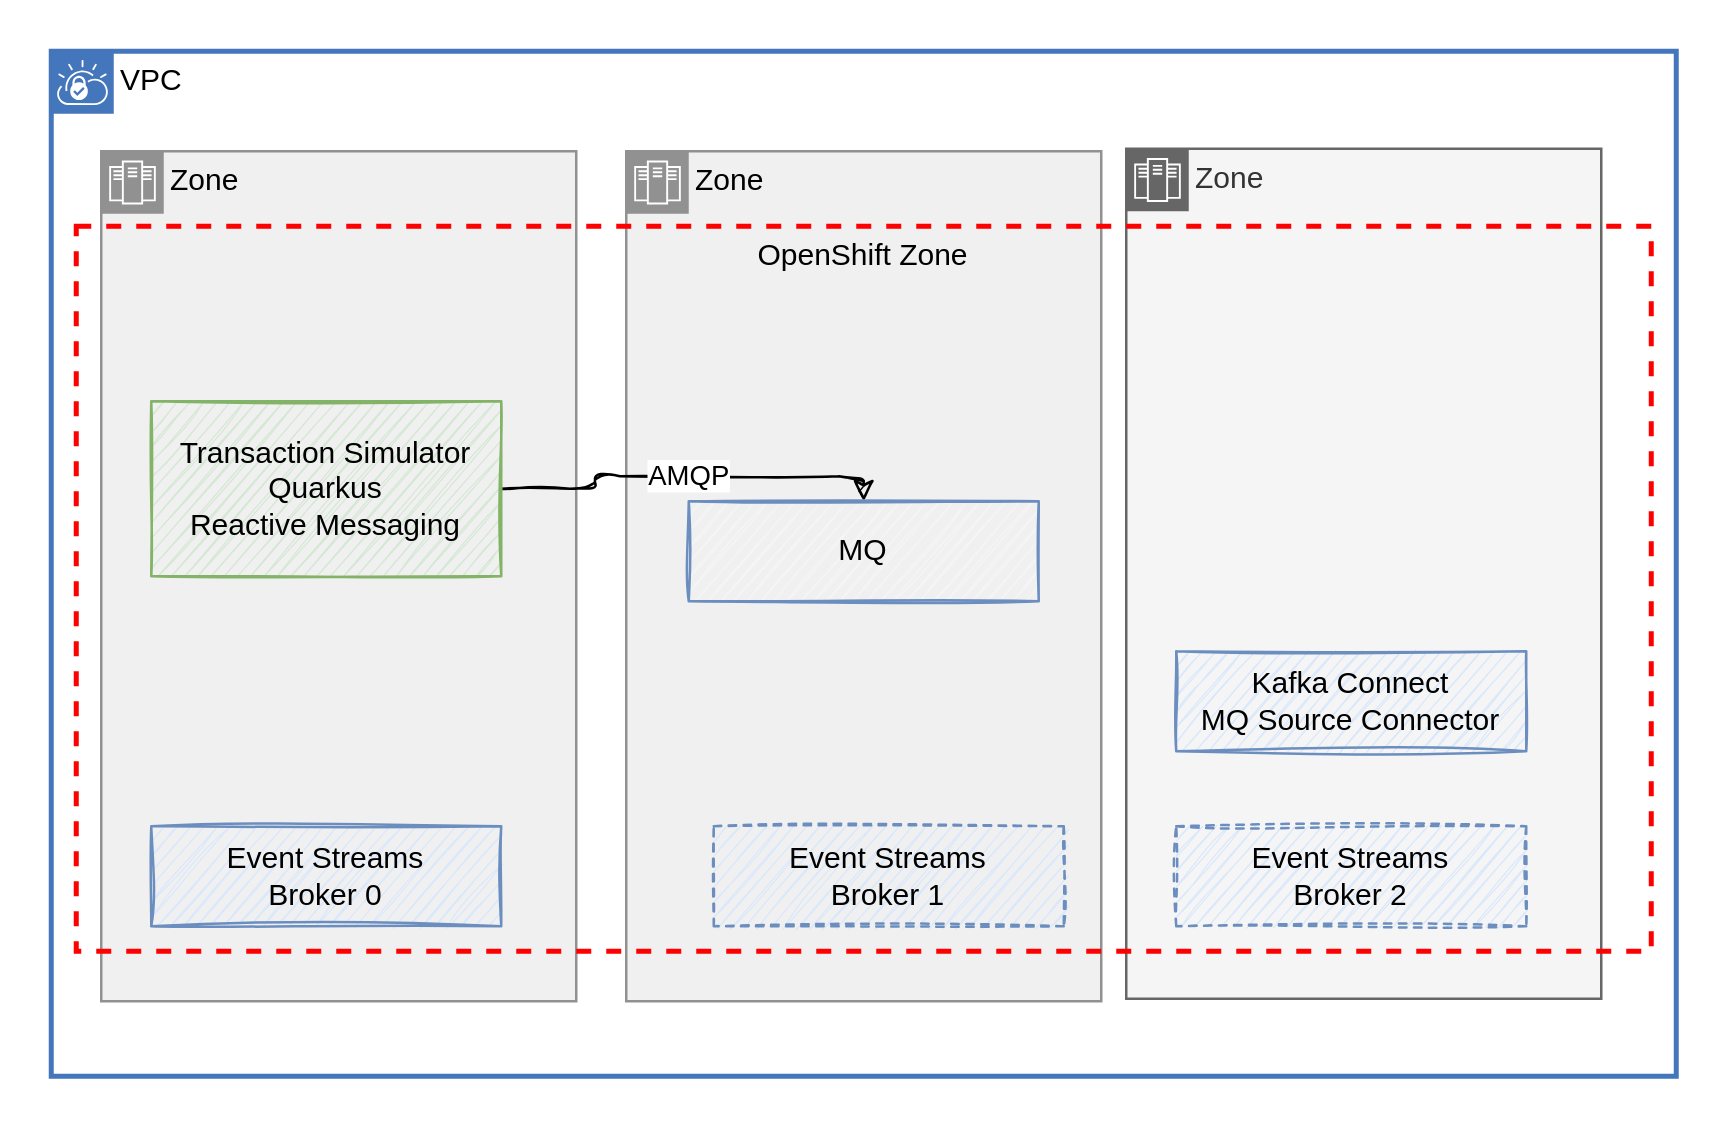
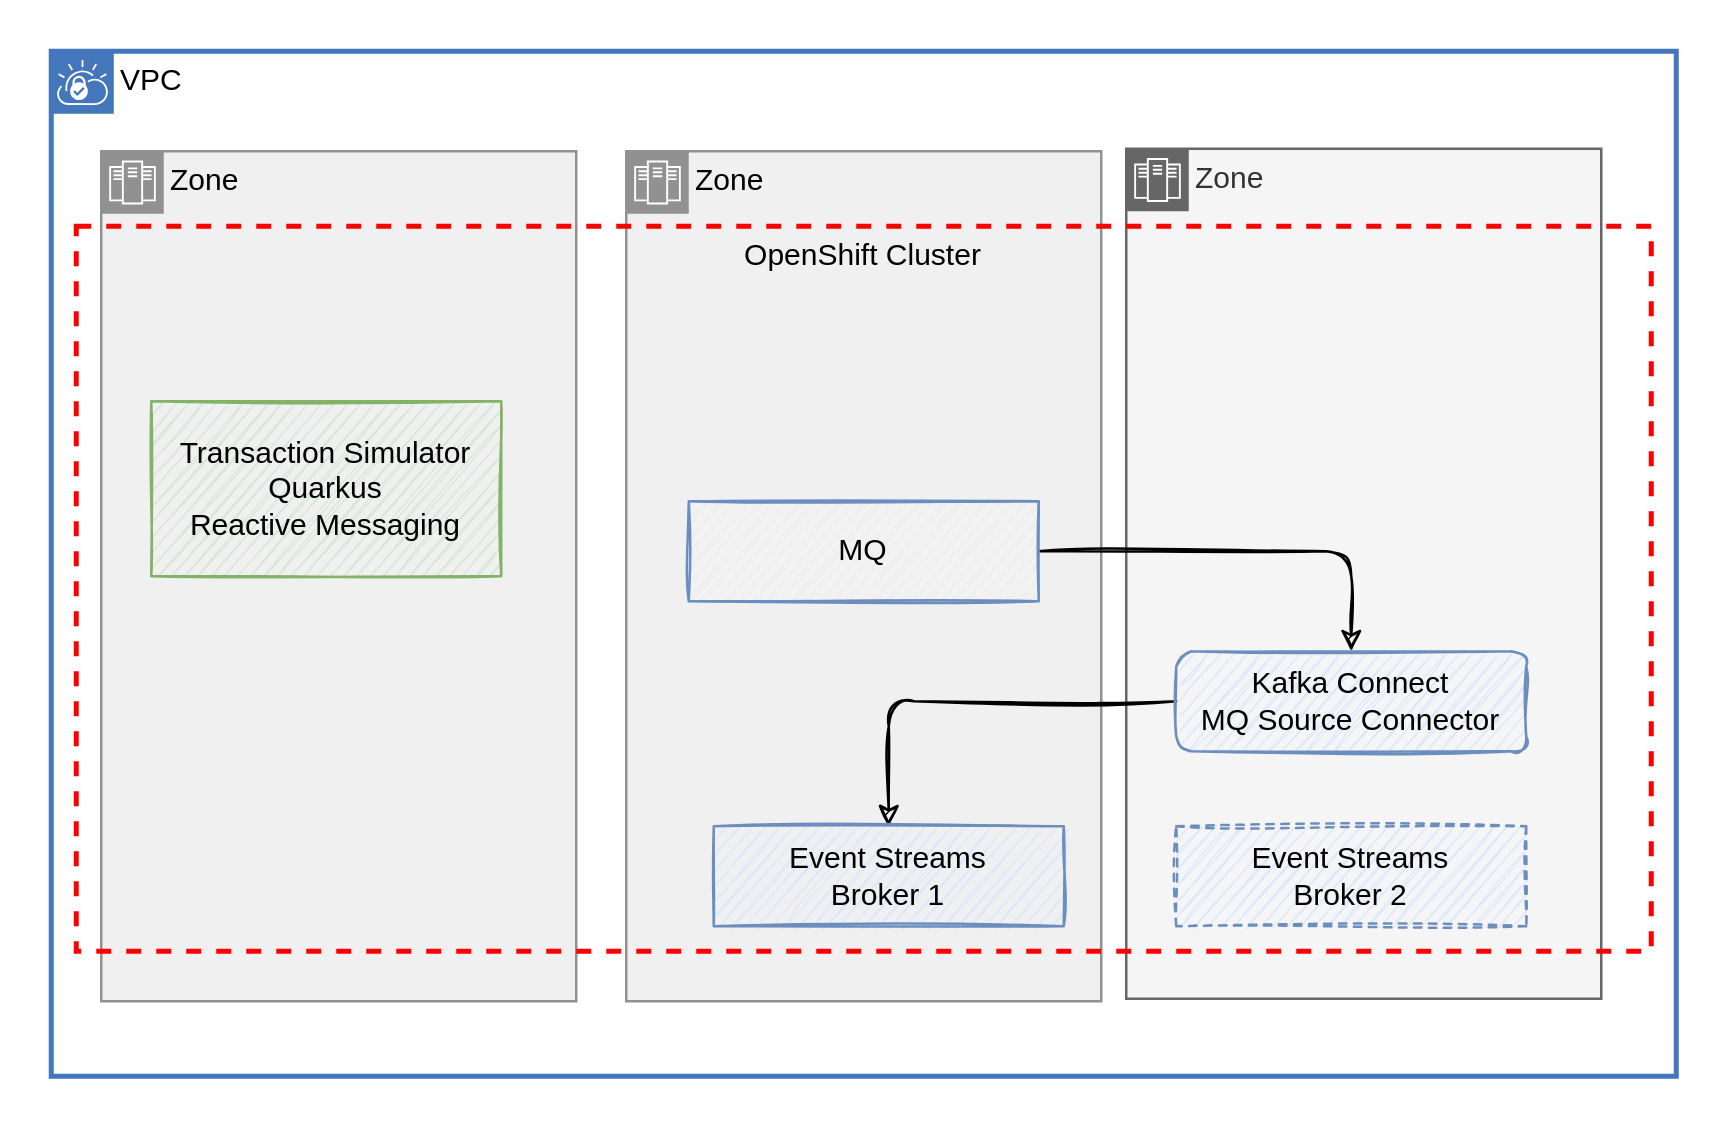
node "OpenShift Zone": label "OpenShift Zone" -> "OpenShift Cluster"
edge "Transaction Simulator Quarkus Reactive Messaging" -> "MQ": removed, label "AMQP"
edge "MQ" -> "Kafka Connect MQ Source Connector": added
edge "Kafka Connect MQ Source Connector" -> "Event Streams Broker 1": added
node "Kafka Connect MQ Source Connector": shape rectangle -> rounded rectangle
node "Event Streams Broker 0": removed
node "Event Streams Broker 1": style dashed -> solid
